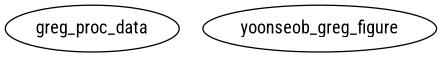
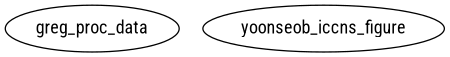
node "yoonseob_greg_figure": label "yoonseob_greg_figure" -> "yoonseob_iccns_figure"
